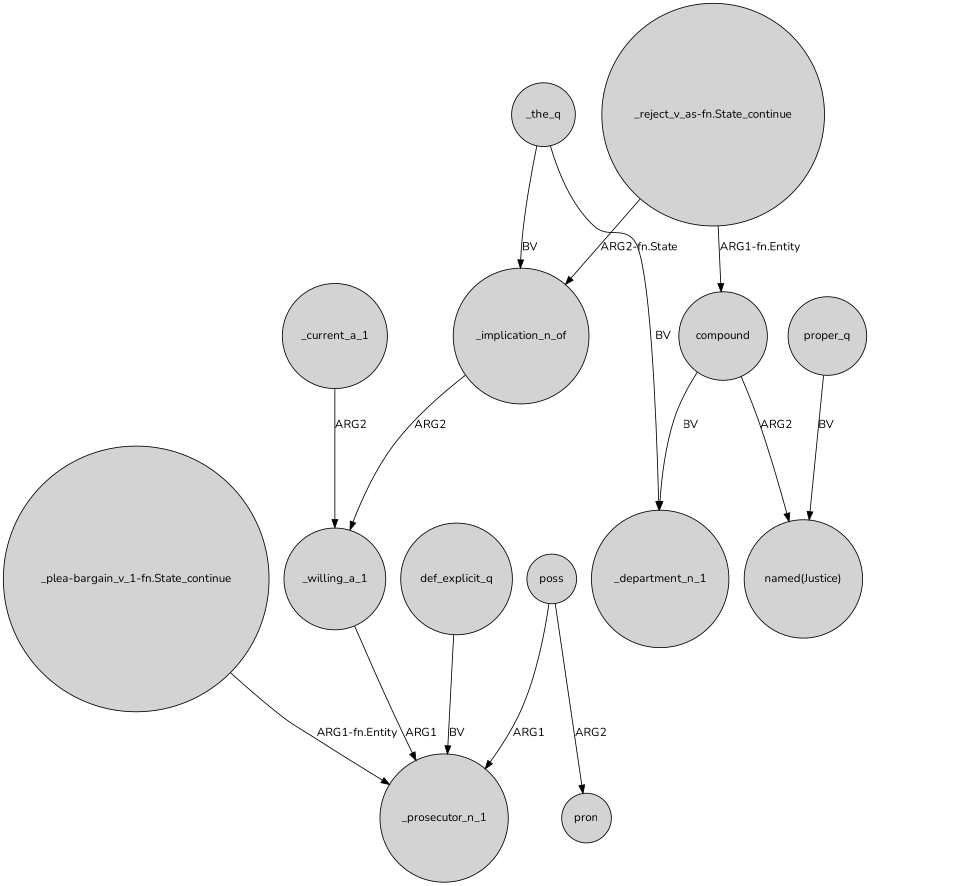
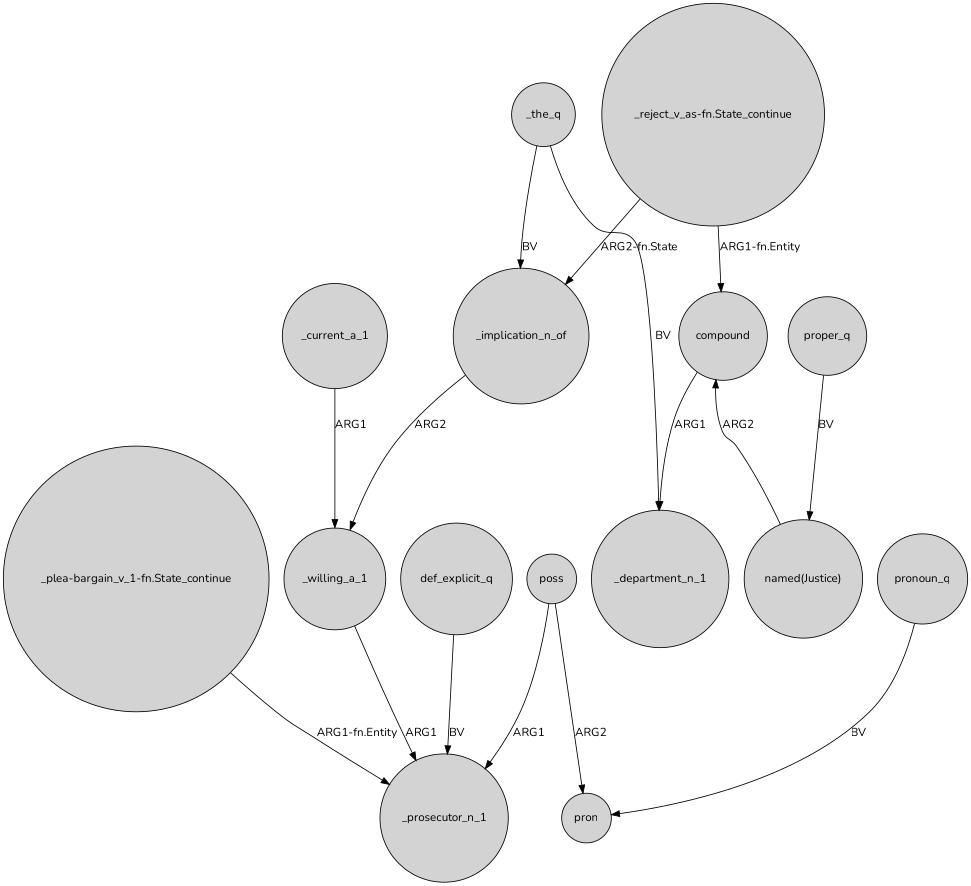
edge "_current_a_1" -> "_willing_a_1": label "ARG2" -> "ARG1"
edge "compound" -> "_department_n_1": label "BV" -> "ARG1"
edge "compound" -> "named(Justice)": reversed
node "pronoun_q": added
